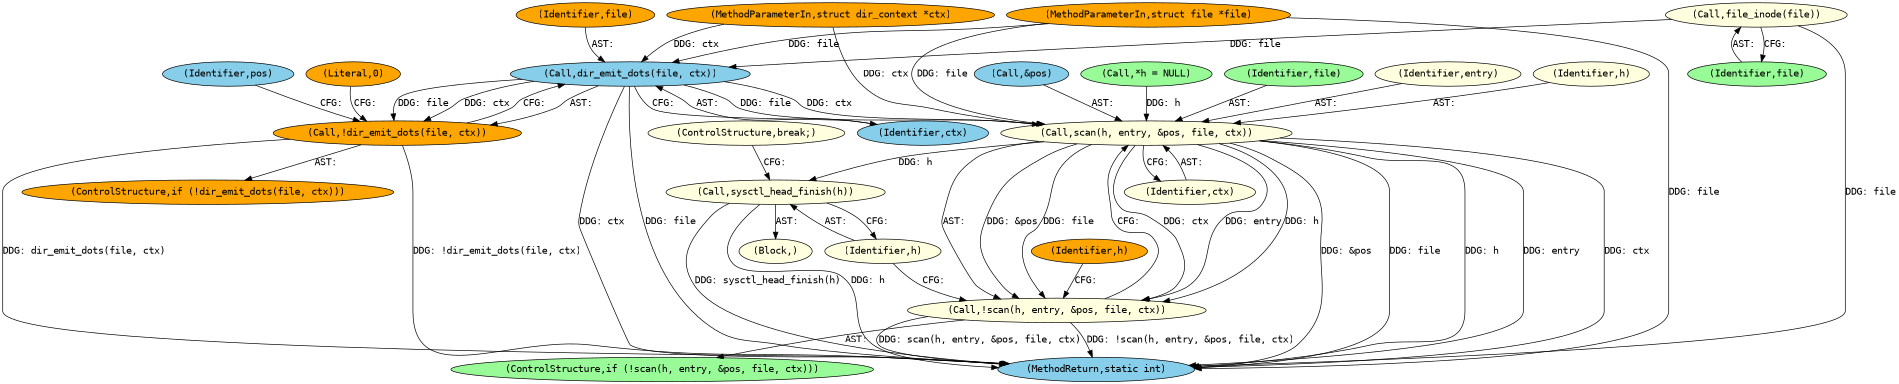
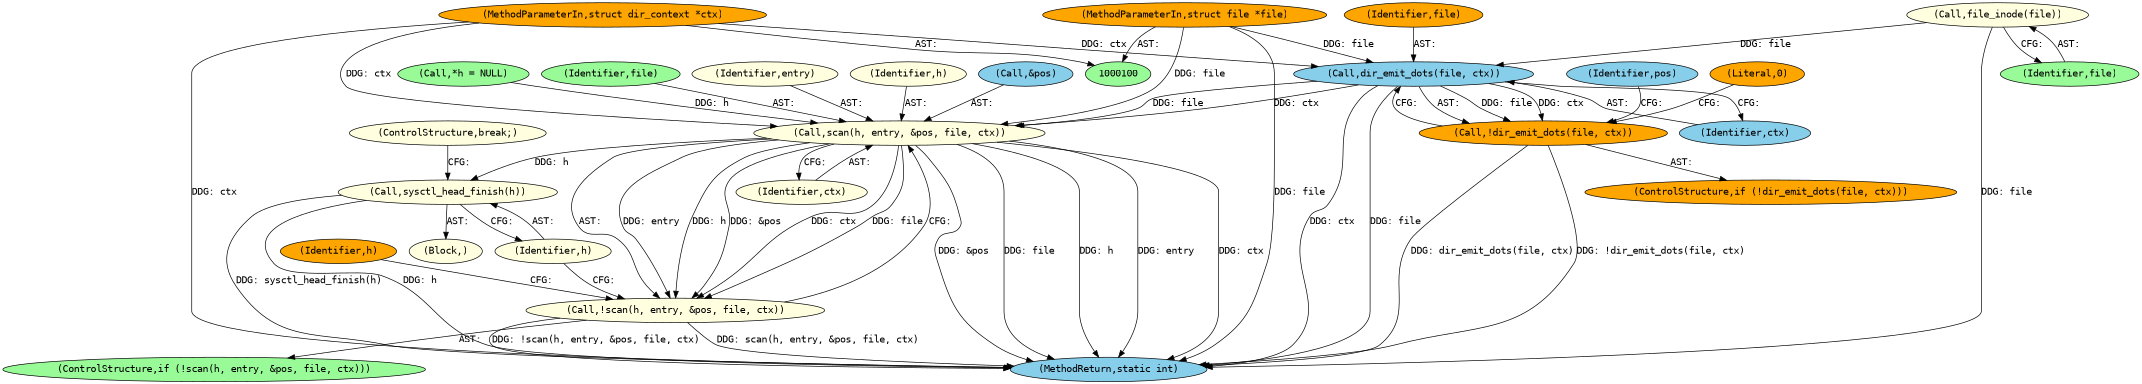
node "1000100": added
edge "(MethodParameterIn,struct dir_context *ctx)" -> "(MethodReturn,static int)": added, label "DDG: ctx"
